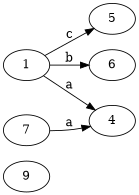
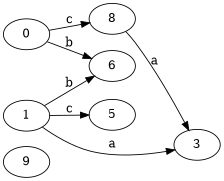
node "0": added
node "4": label "4" -> "3"
node "7": label "7" -> "8"
